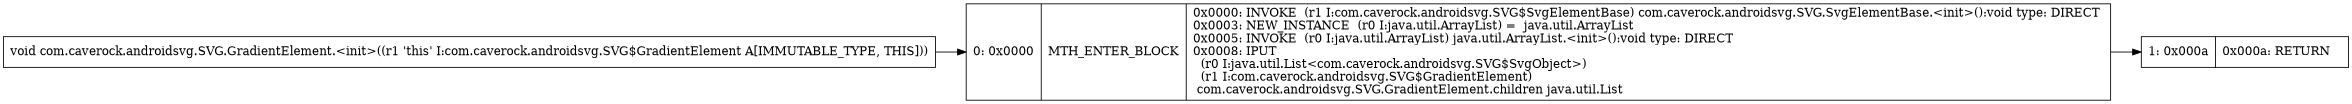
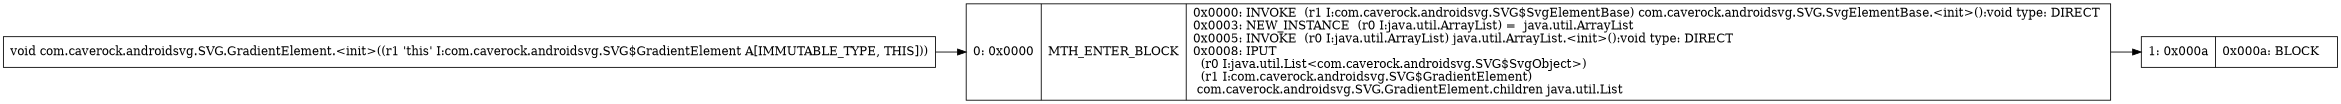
node "1: 0x000a": text "0x000a: RETURN" -> "0x000a: BLOCK"
